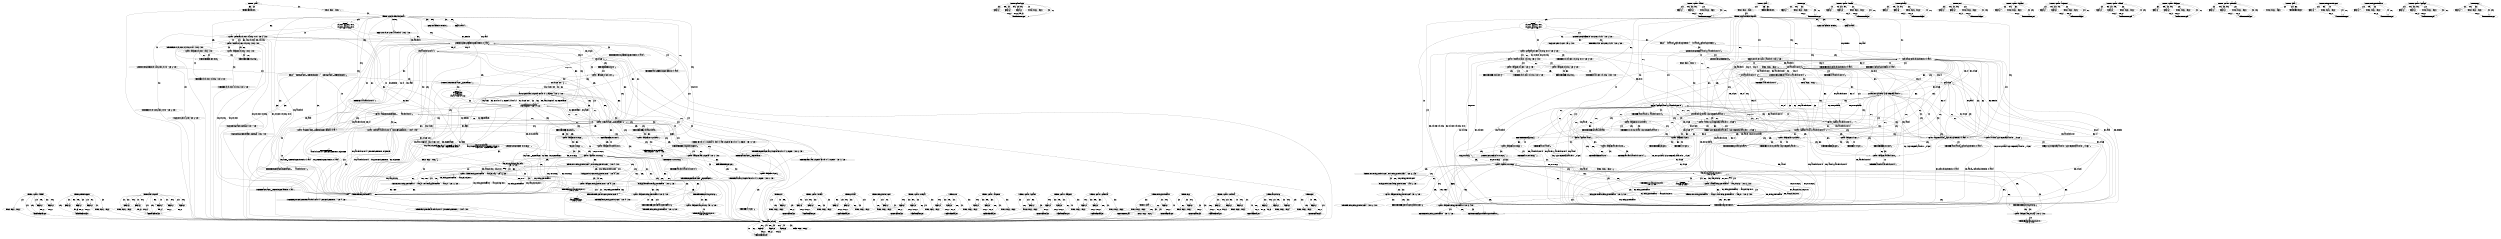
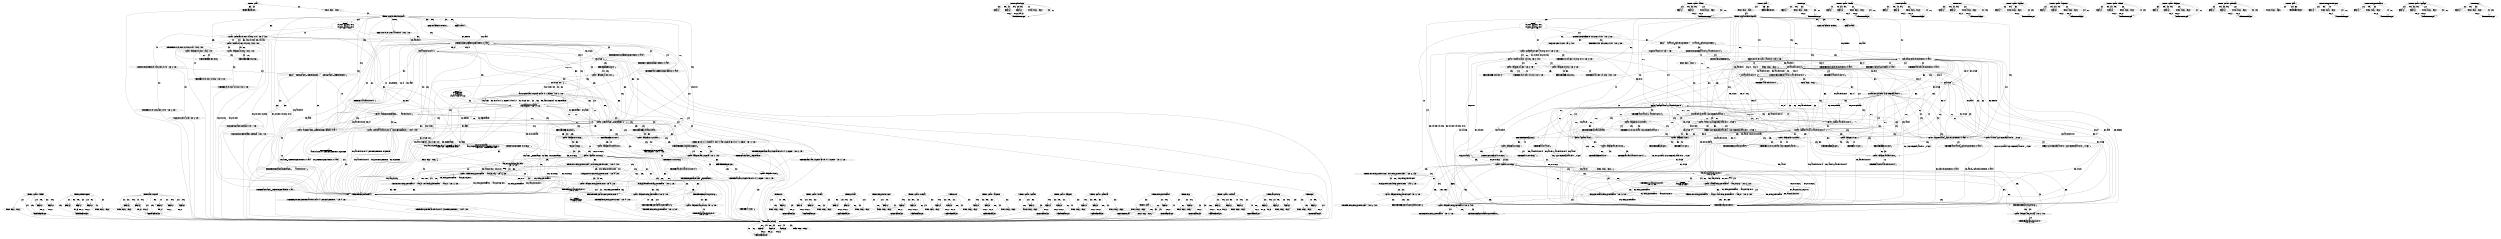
node "<(LOCAL,bool allowed: bool)<SUB>7</SUB>>": added
node "(IDENTIFIER,url,GetExtensionAccess(extension, url, tab_id))": added
node "(IDENTIFIER,tab_id,IsAllowedScript(extension, url, tab_id))": added
edge "(FIELD_IDENTIFIER,c_str,c_str)" -> "(<operator>.fieldAccess,url.spec().c_str)": added, label "CFG:"
node "(CONTROL_STRUCTURE,IF,if (access != expected_access))": removed
edge "(<operator>.logicalAnd,allowed && !allowed_urls.count(url))" -> "(IDENTIFIER,allowed,allowed && !allowed_urls.count(url))": reversed
edge "(<operator>.logicalNot,!allowed_urls.count(url))" -> "(<operator>.logicalAnd,!allowed && allowed_urls.count(url))": removed, label "DDG: allowed_urls.count(url)"
edge "(<operator>.notEquals,access != expected_access)" -> "(FIELD_IDENTIFIER,StringPrintf,StringPrintf)": label "SCRIPT: " -> "CDG: "
edge "(<operator>.notEquals,access != expected_access)" -> "(IDENTIFIER,access,access != expected_access)": now "(FIELD_IDENTIFIER,StringPrintf,StringPrintf)" -> "(IDENTIFIER,access,access != expected_access)"
edge "(<operator>.logicalNot,!allowed)" -> "(IDENTIFIER,allowed,!allowed)": now "(IsAllowedScript,IsAllowedScript(extension, url, tab_id))" -> "(IDENTIFIER,allowed,!allowed)"
